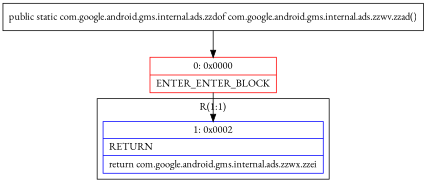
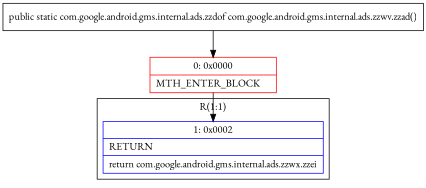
node "0: 0x0000": text "ENTER_ENTER_BLOCK" -> "MTH_ENTER_BLOCK"
